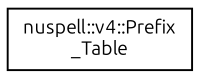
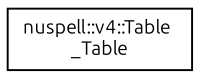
node "nuspell::v4::Prefix _Table": label "nuspell::v4::Prefix _Table" -> "nuspell::v4::Table _Table"
